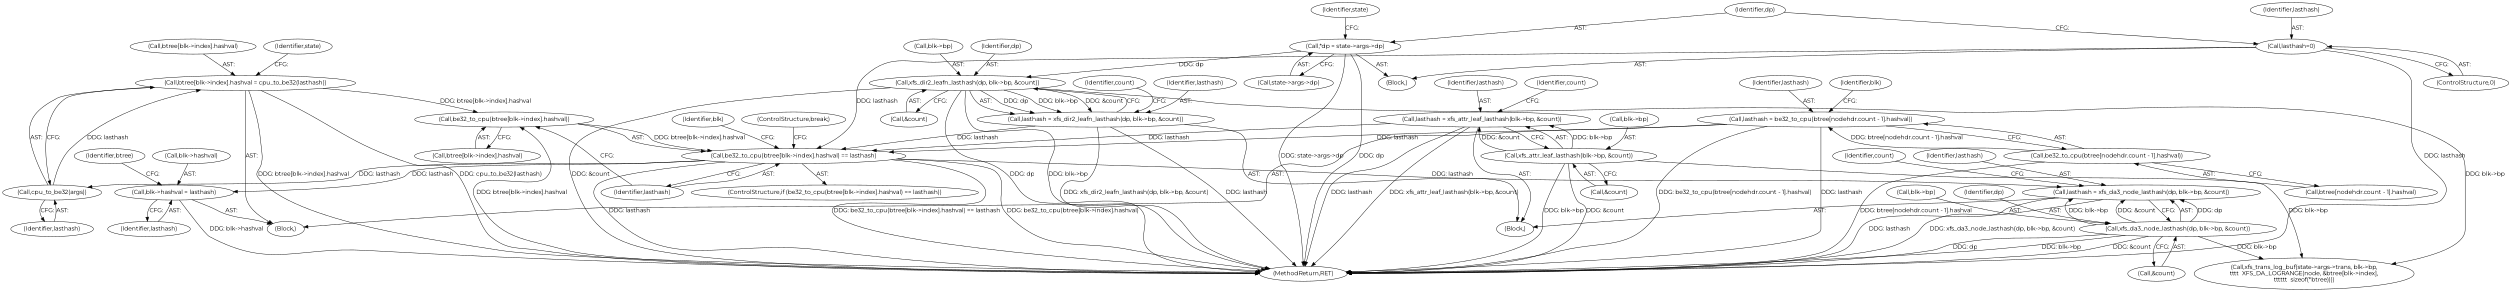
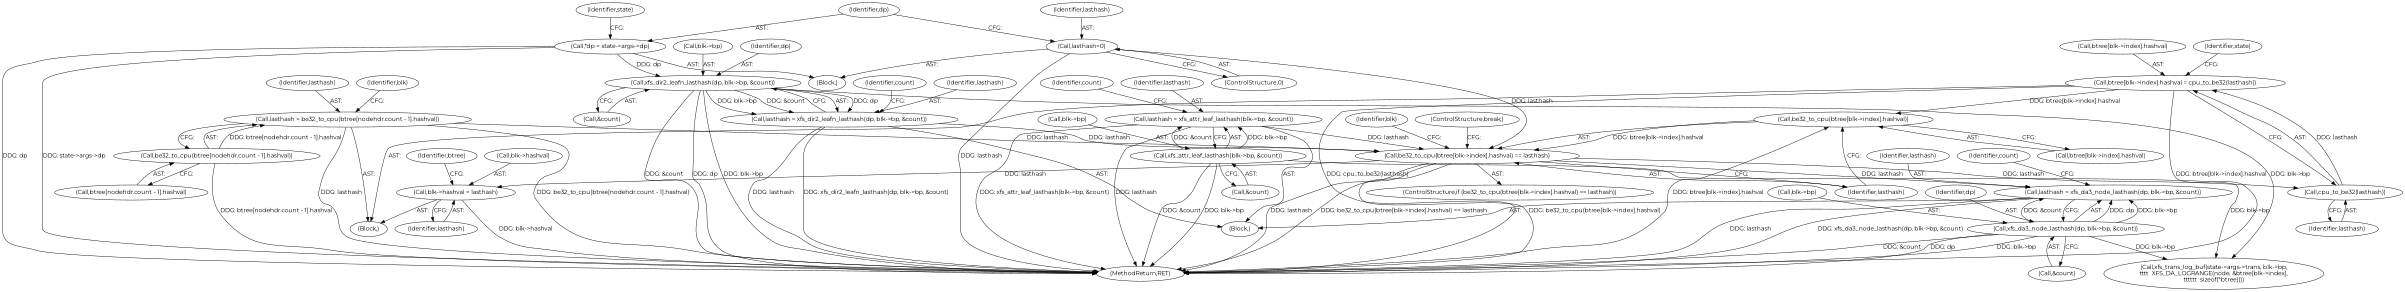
node "(Call,state->args->dp)": removed
node "(Call,cpu_to_be32(args))": label "(Call,cpu_to_be32(args))" -> "(Call,cpu_to_be32(lasthash))"
